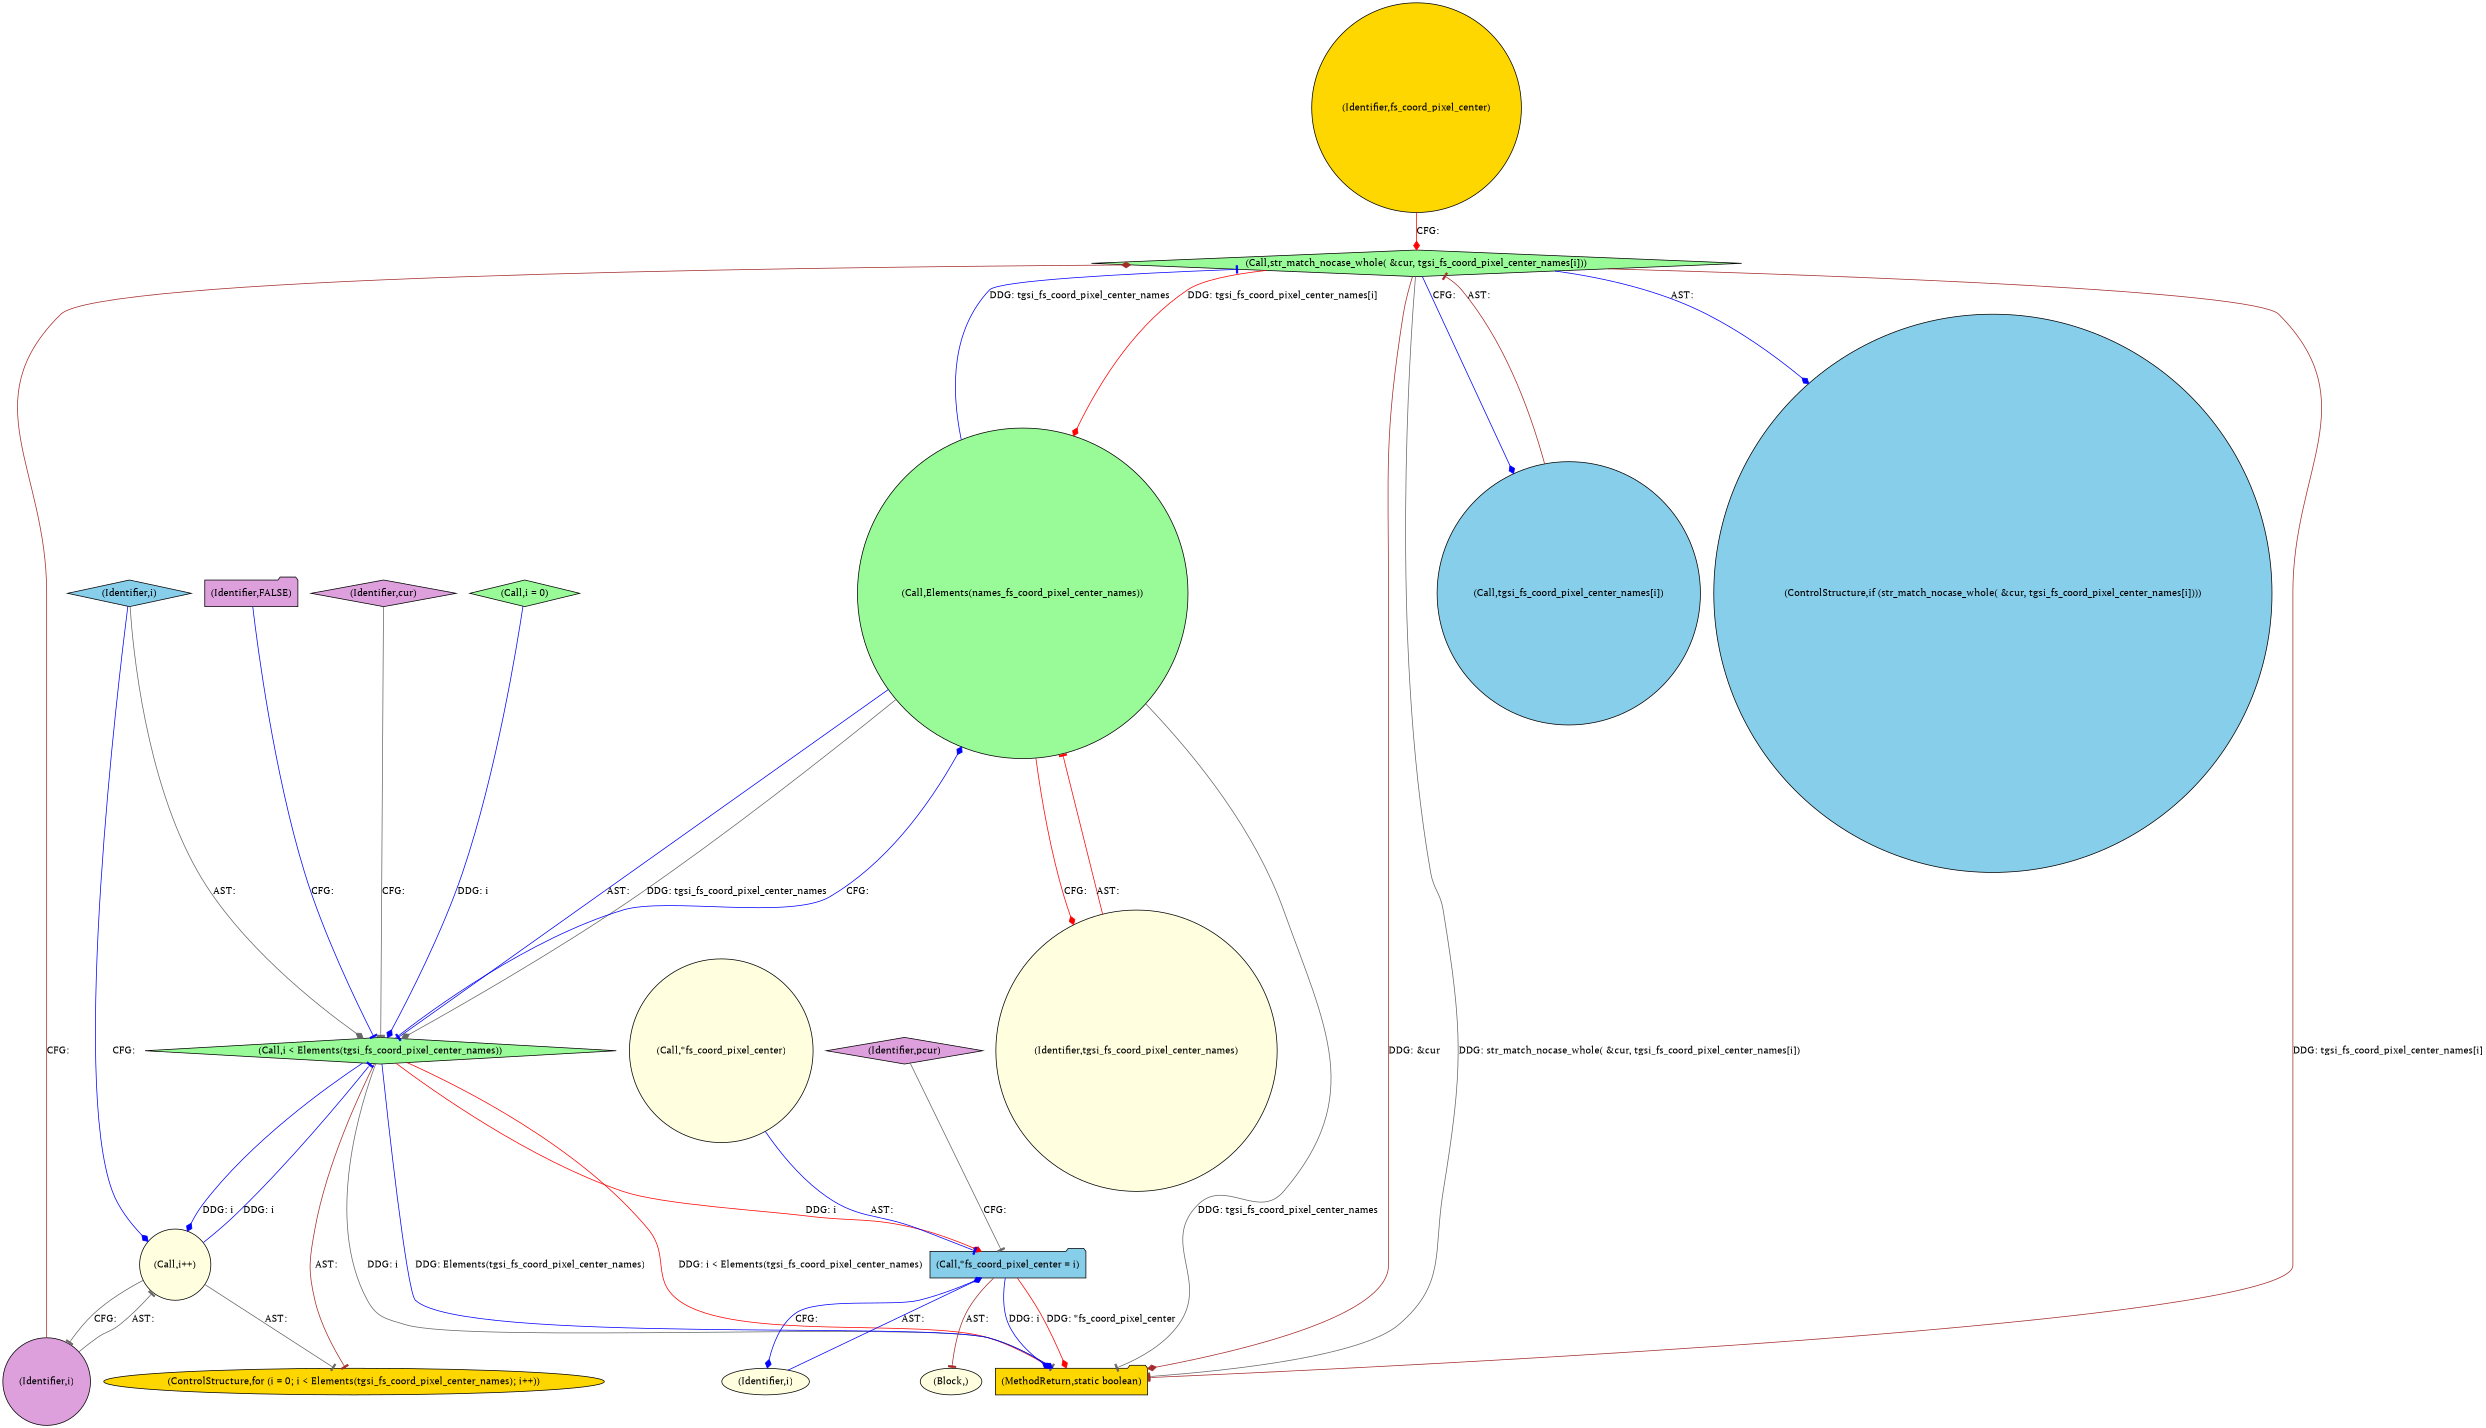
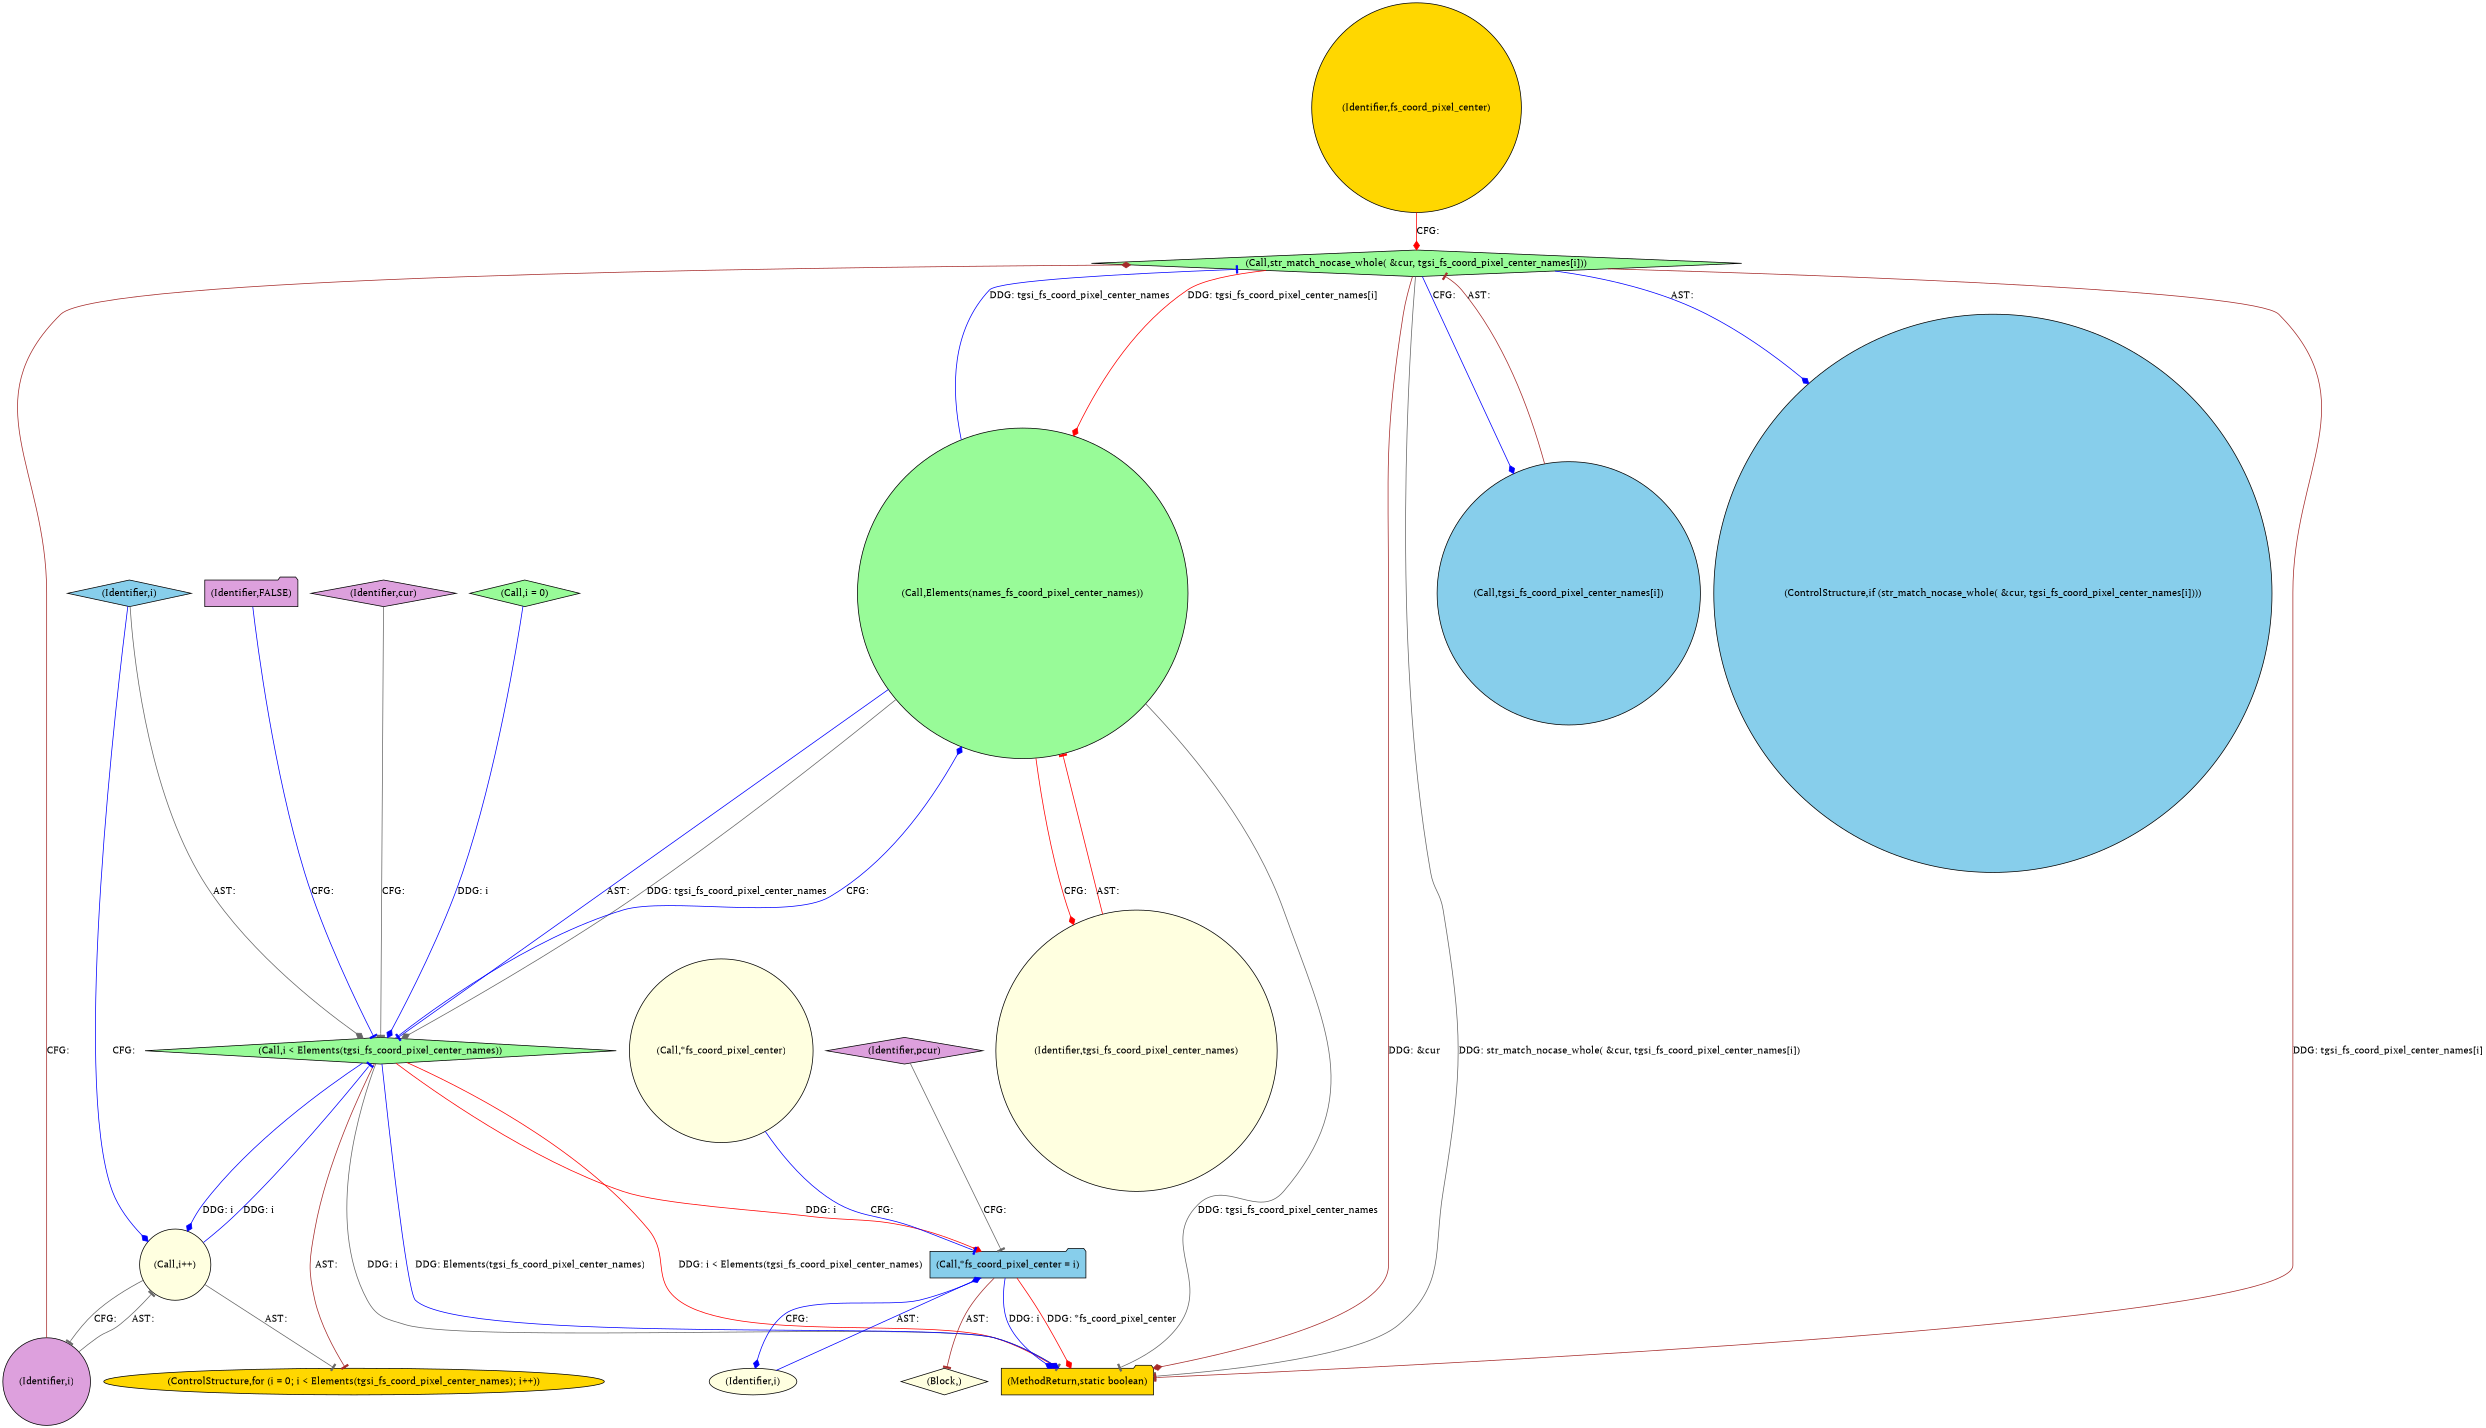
edge "(Call,*fs_coord_pixel_center)" -> "(Call,*fs_coord_pixel_center = i)": label "AST: " -> "CFG: "
node "(Block,)": shape ellipse -> diamond
